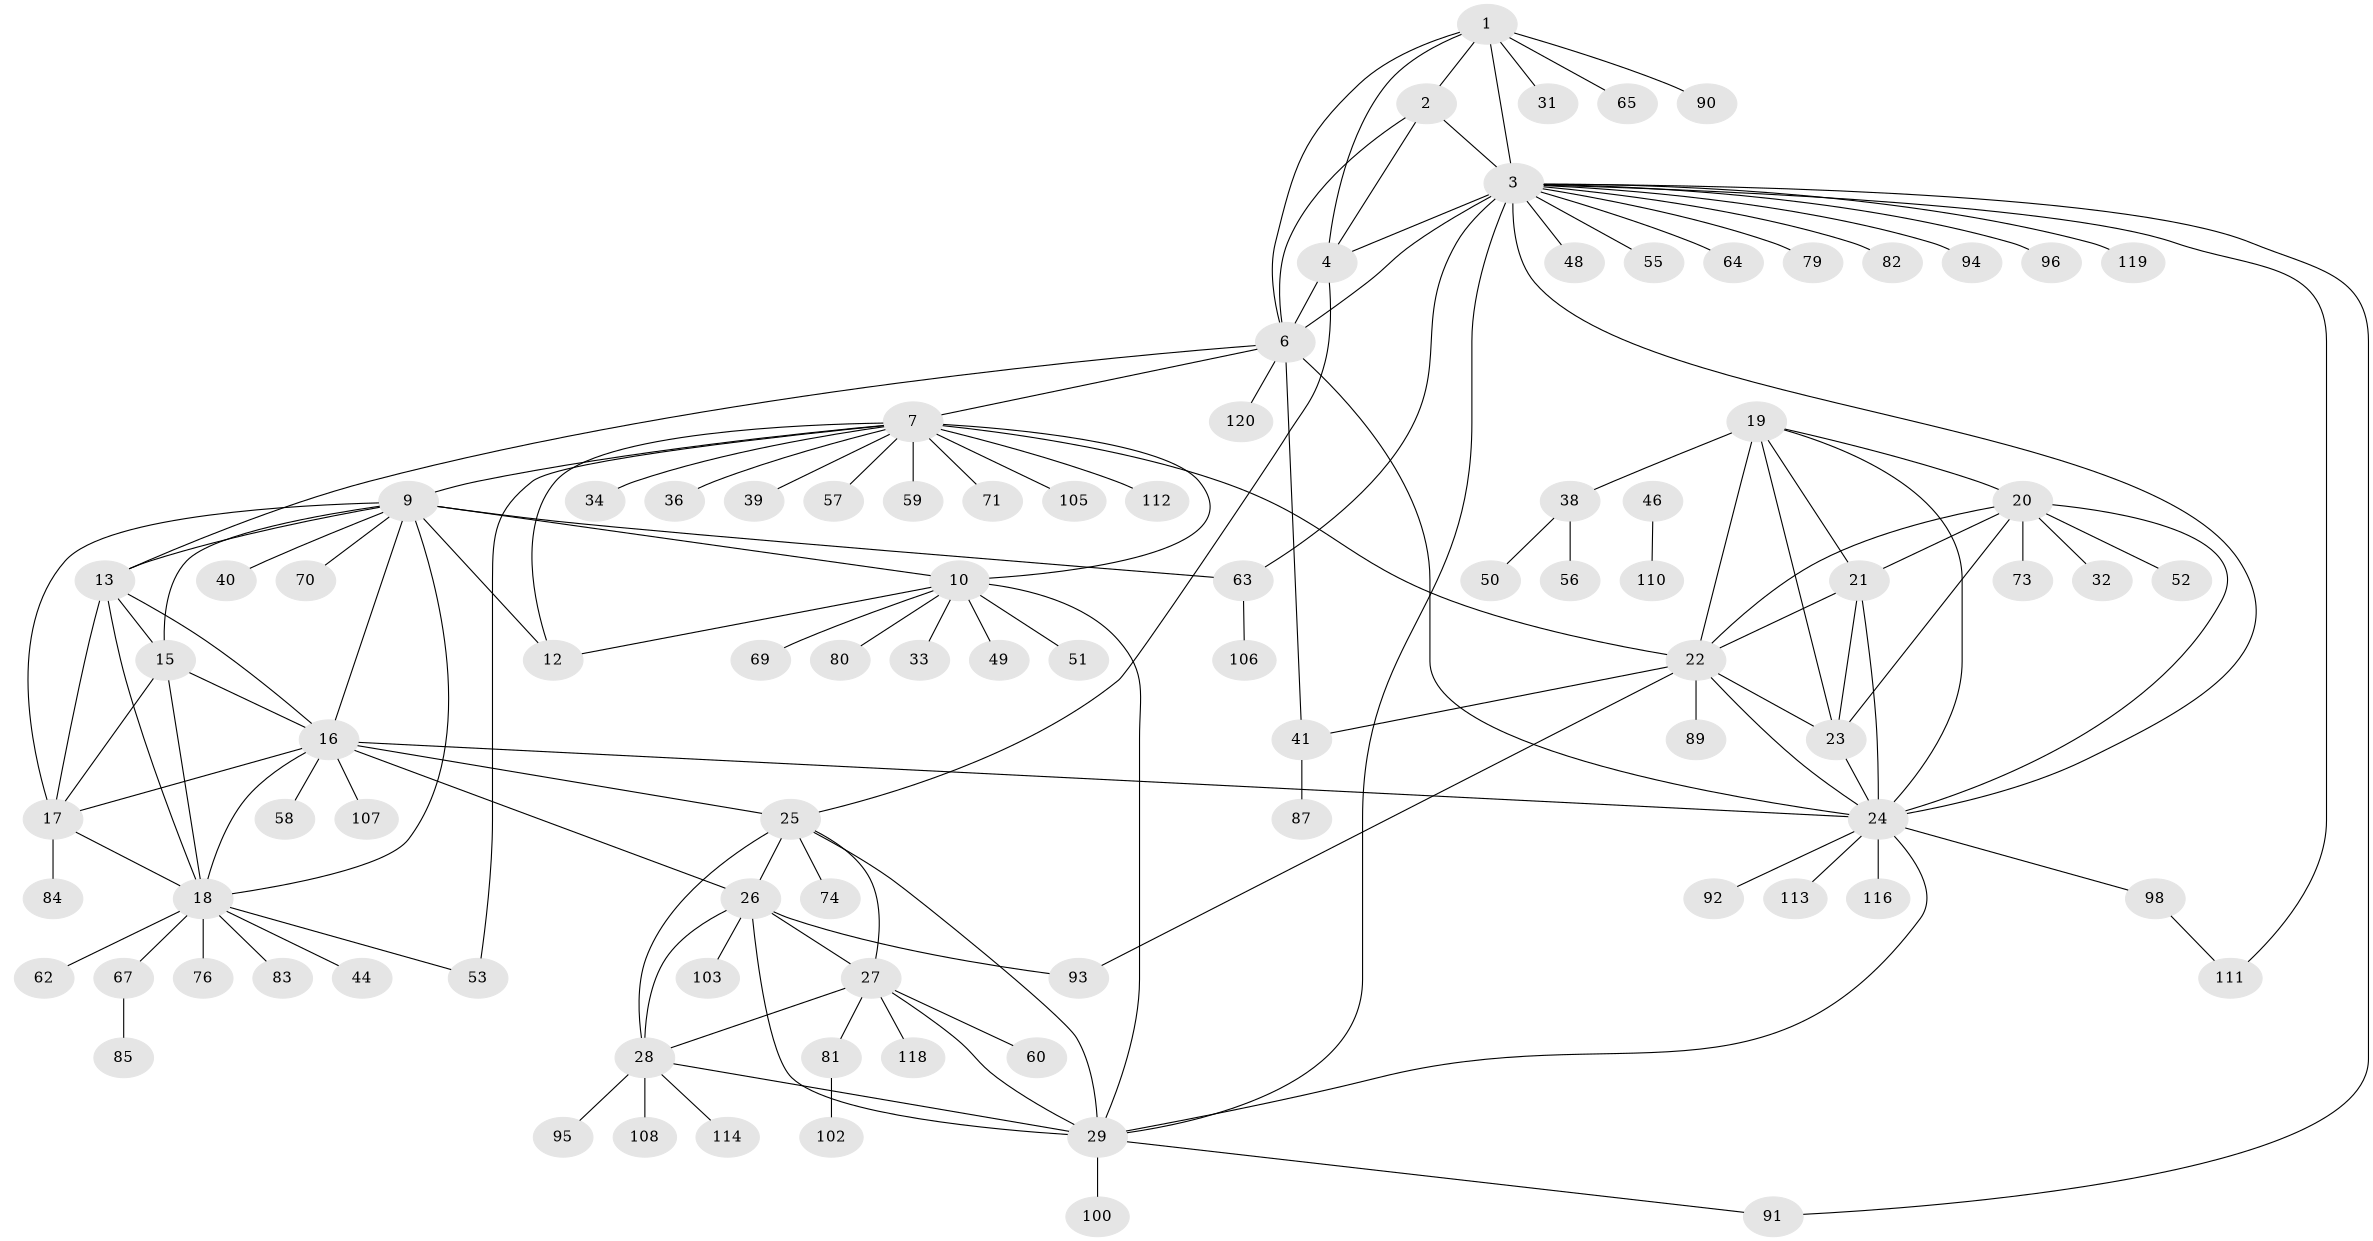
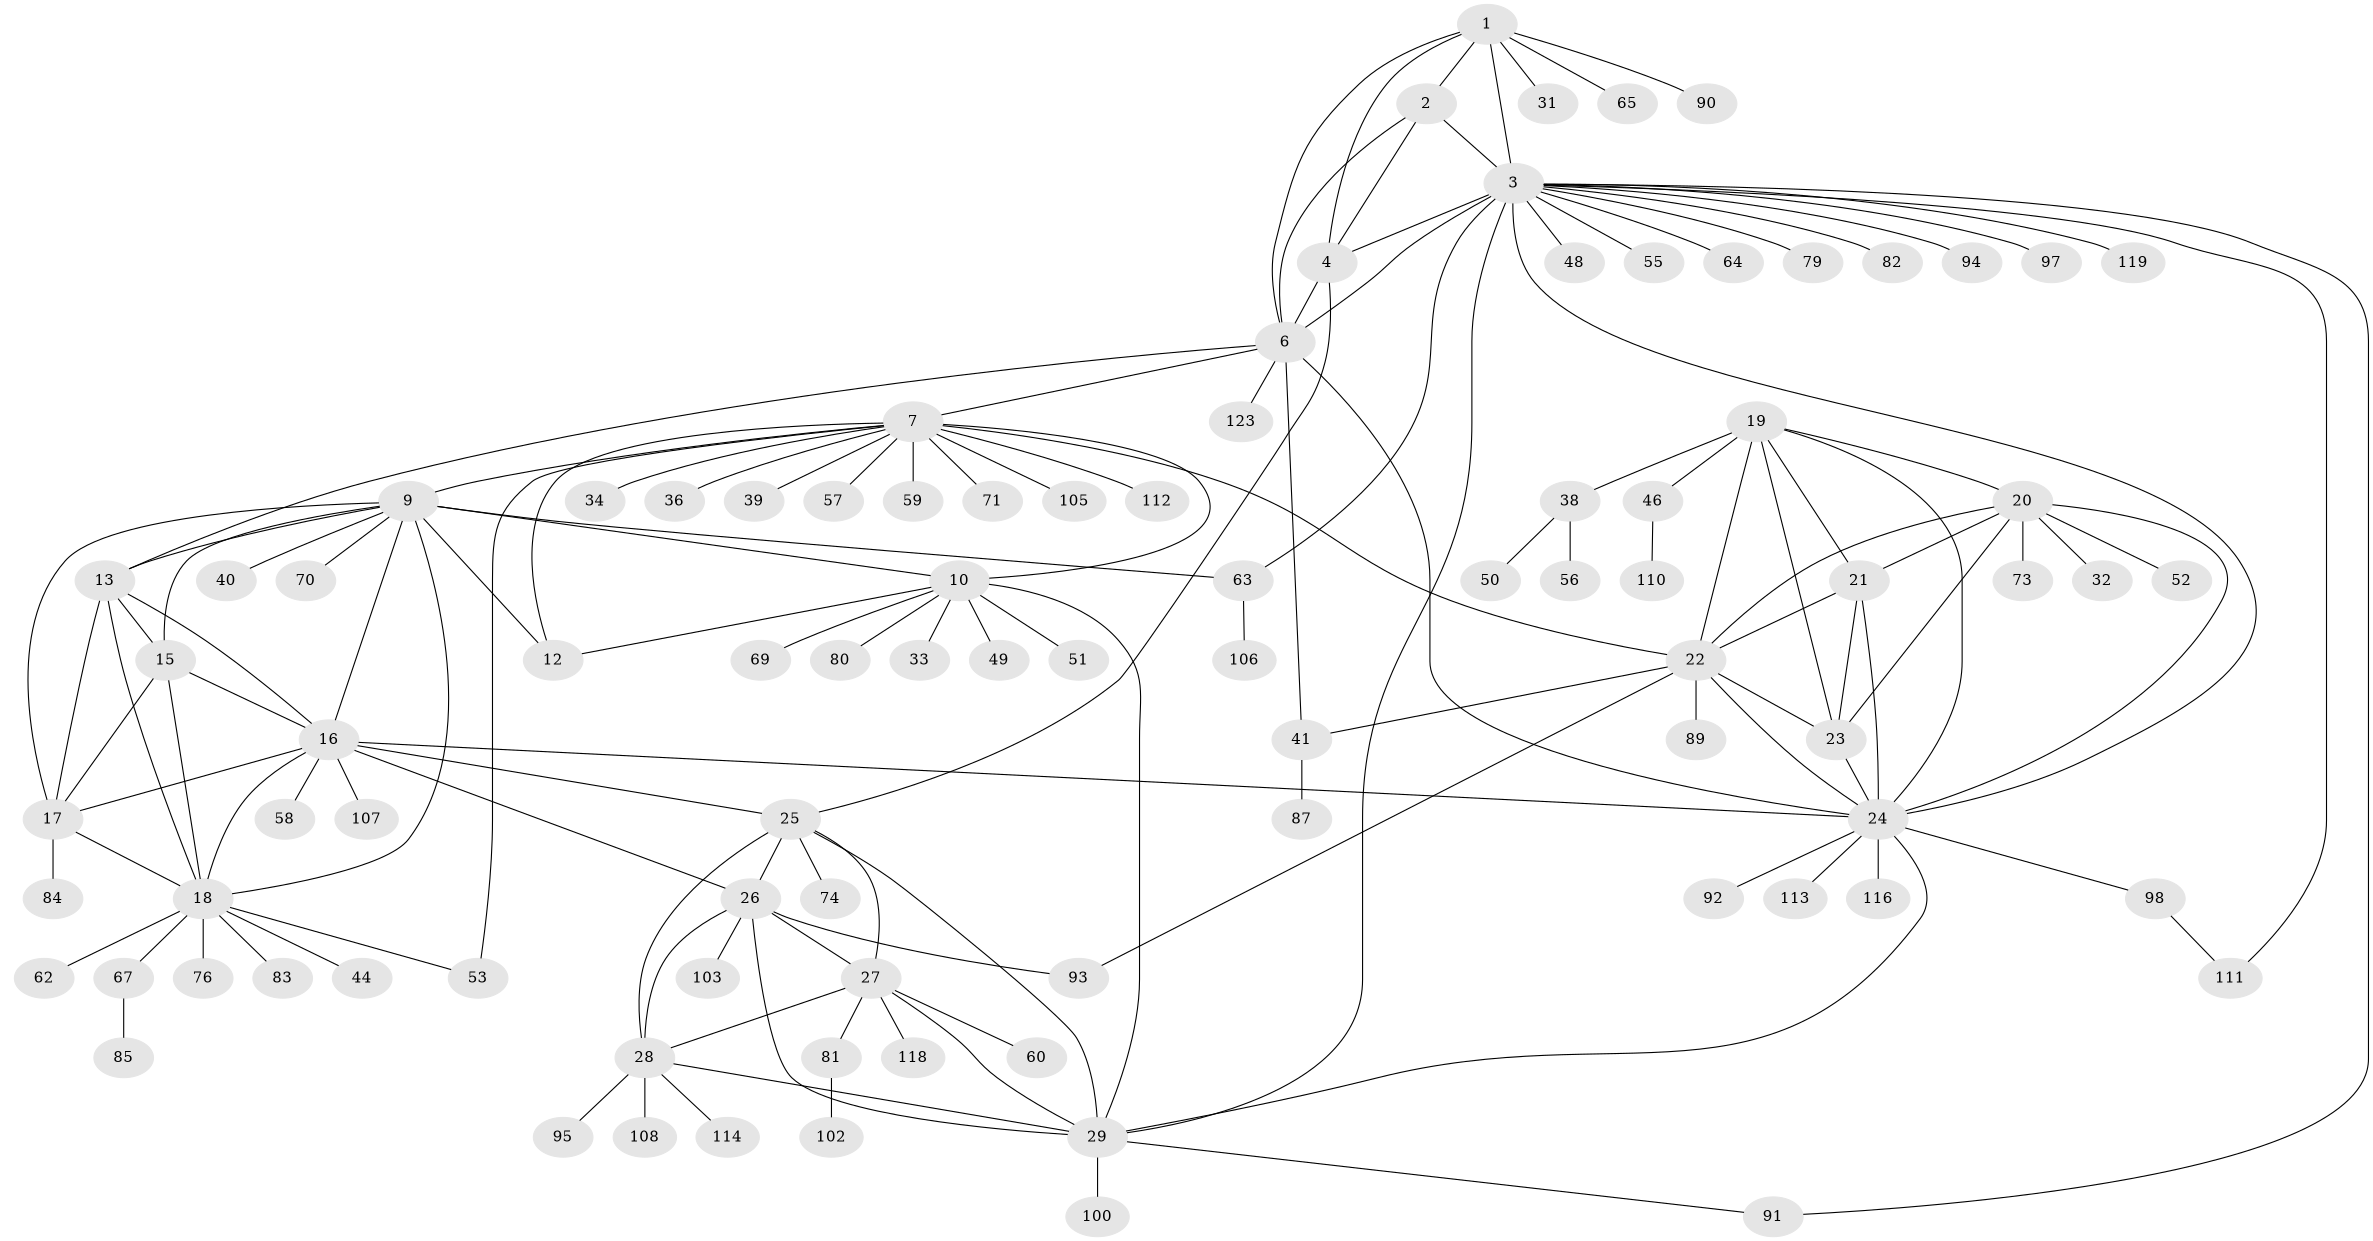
node "96": label "96" -> "97"
node "120": label "120" -> "123"
edge "19" -- "46": added
